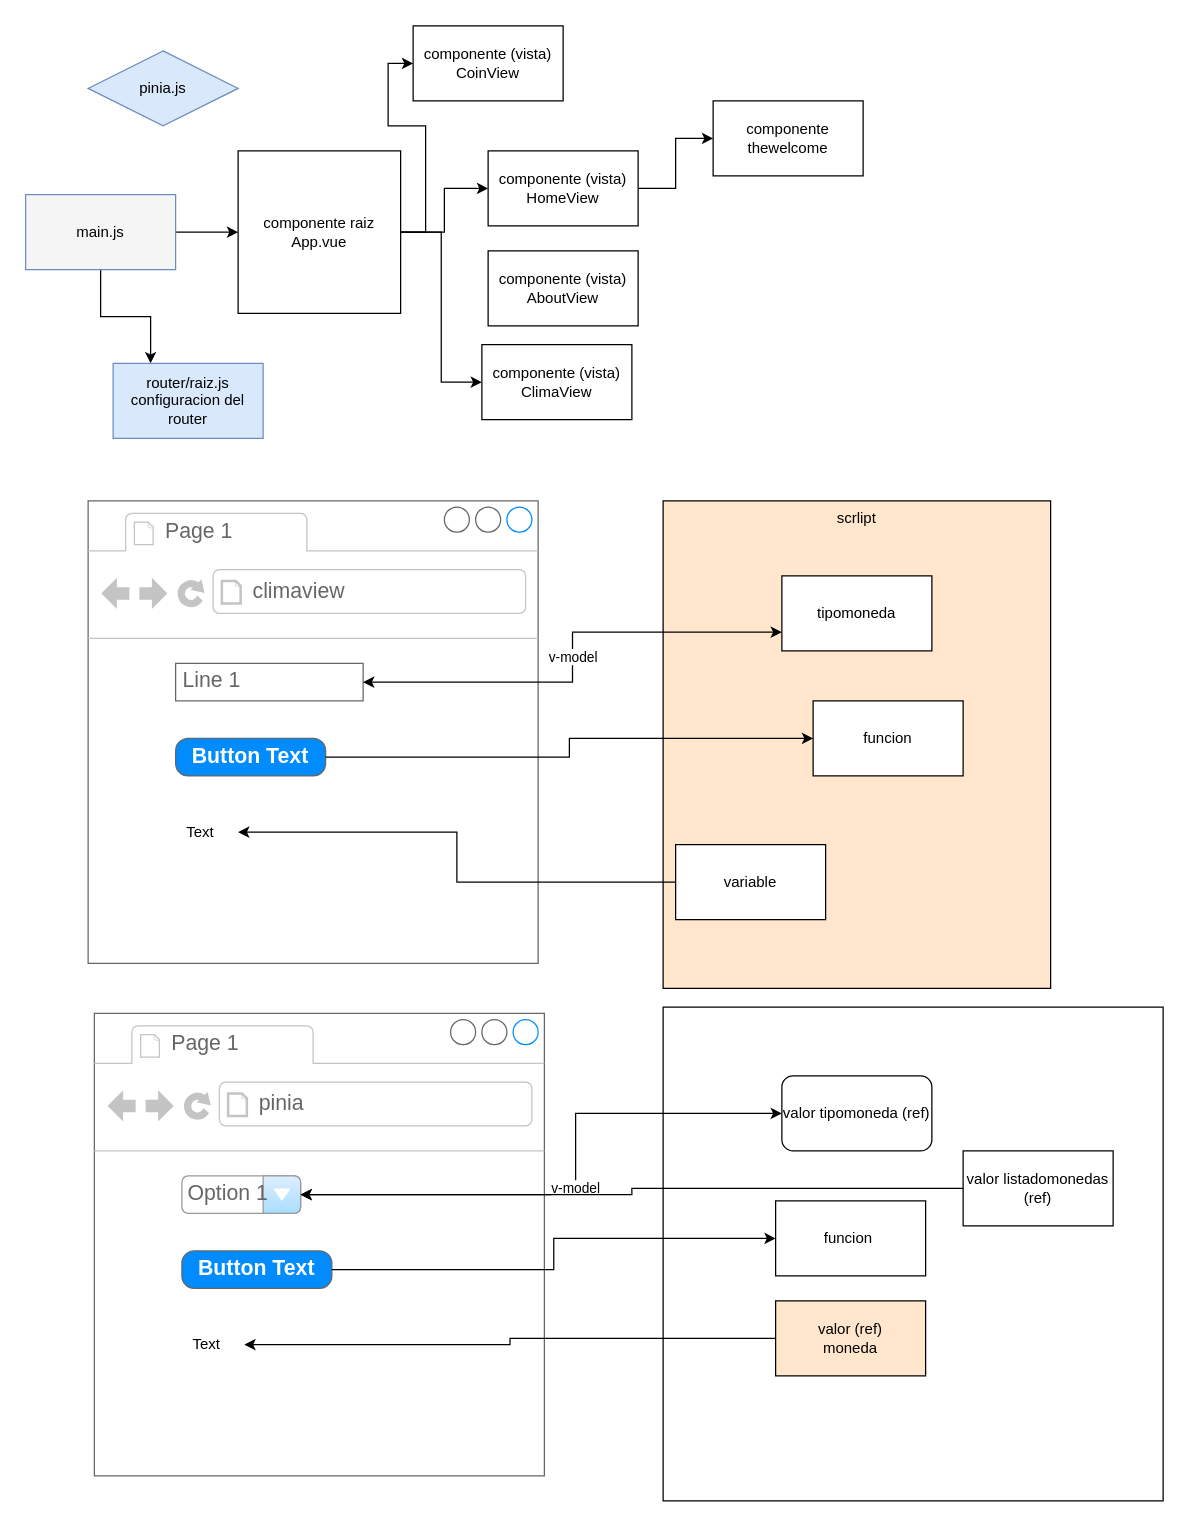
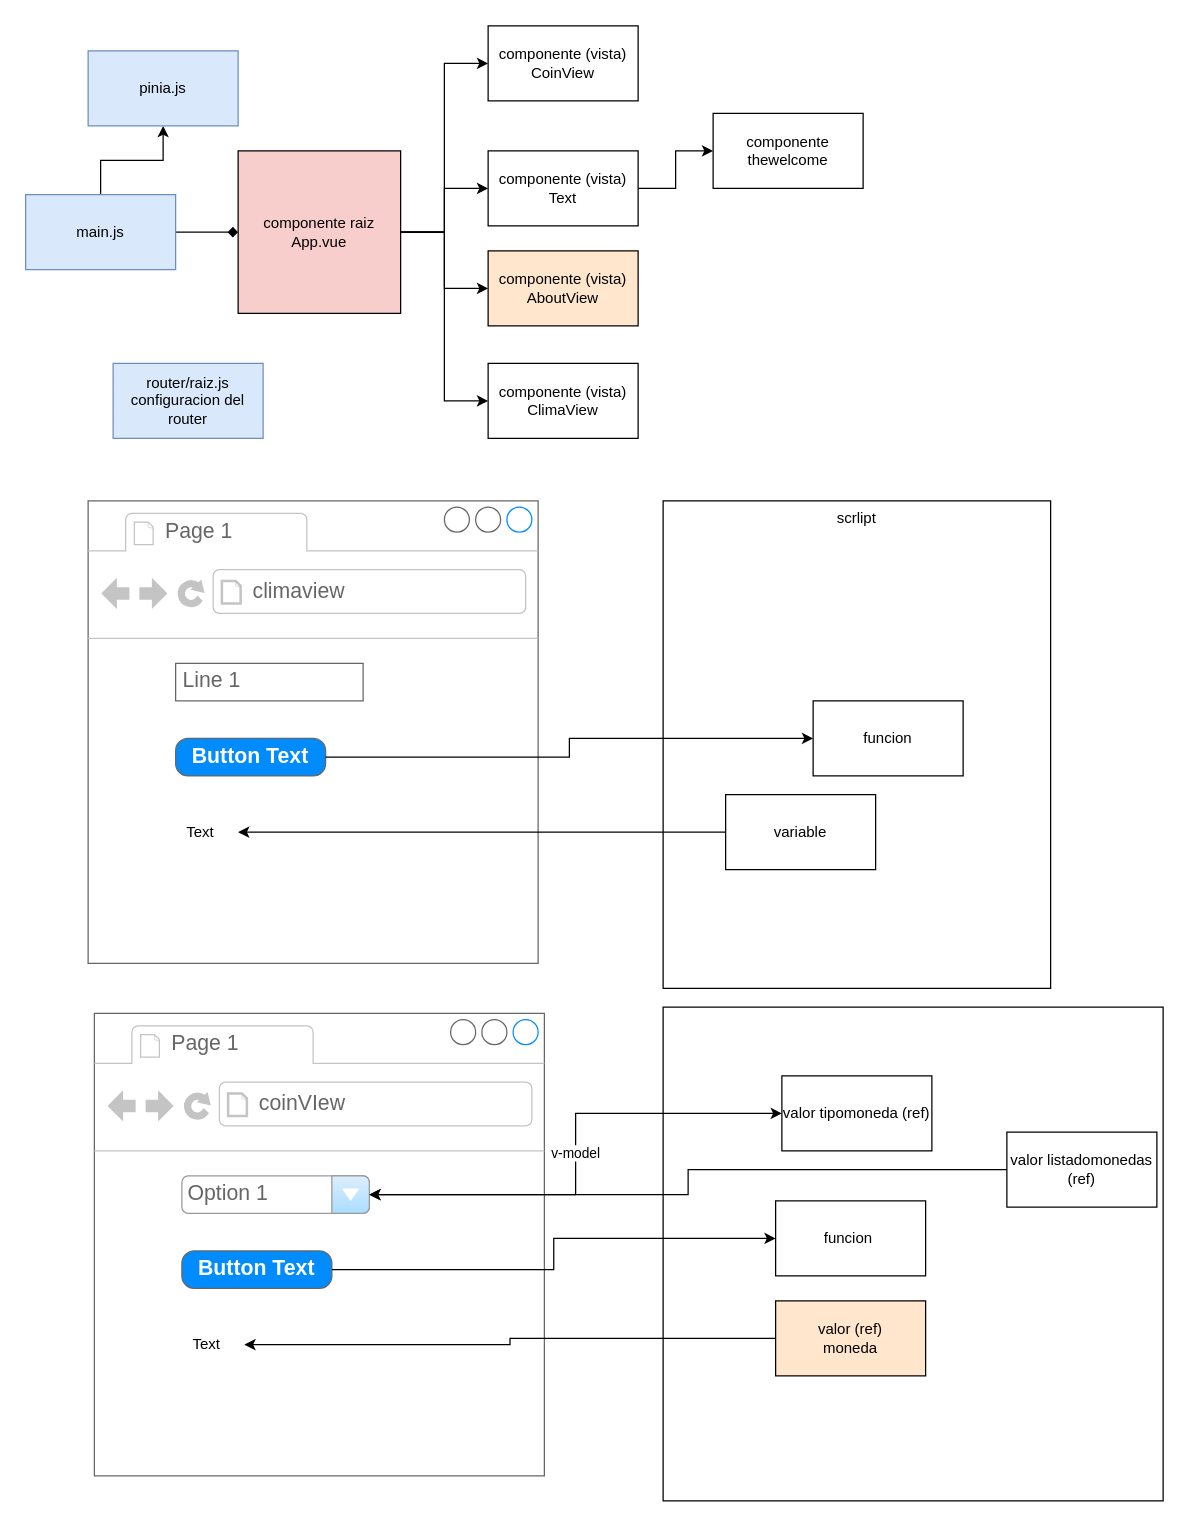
node "componente (vista) CoinView": moved (488, 63) -> (563, 63)
node "pinia.js": shape diamond -> rectangle
node "componente thewelcome": moved (788, 138) -> (788, 151)
edge "main.js" -> "pinia.js": added
node "componente (vista) HomeView": label "componente (vista) HomeView" -> "componente (vista) Text"
node "main.js": fillcolor #f5f5f5 -> #dae8fc
edge "main.js" -> "componente raiz App.vue": arrowhead classic -> diamond
node "componente raiz App.vue": fillcolor #ffffff -> #f8cecc
edge "componente raiz App.vue" -> "componente (vista) AboutView": added
node "componente (vista) AboutView": fillcolor #ffffff -> #ffe6cc
edge "main.js" -> "router/raiz.js configuracion del router": removed
node "componente (vista) ClimaView": moved (557, 382) -> (563, 401)
node "scrlipt": fillcolor #ffe6cc -> #ffffff
node "tipomoneda": removed
edge "tipomoneda" -- "Line 1": removed, label "v-model"
node "variable": moved (751, 882) -> (801, 832)
node "pinia": label "pinia" -> "coinVIew"
node "valor tipomoneda (ref)": shape rounded rectangle -> rectangle
node "valor listadomonedas (ref)": moved (1038, 1188) -> (1082, 1169)
node "Option 1": size 119x38 -> 188x38
